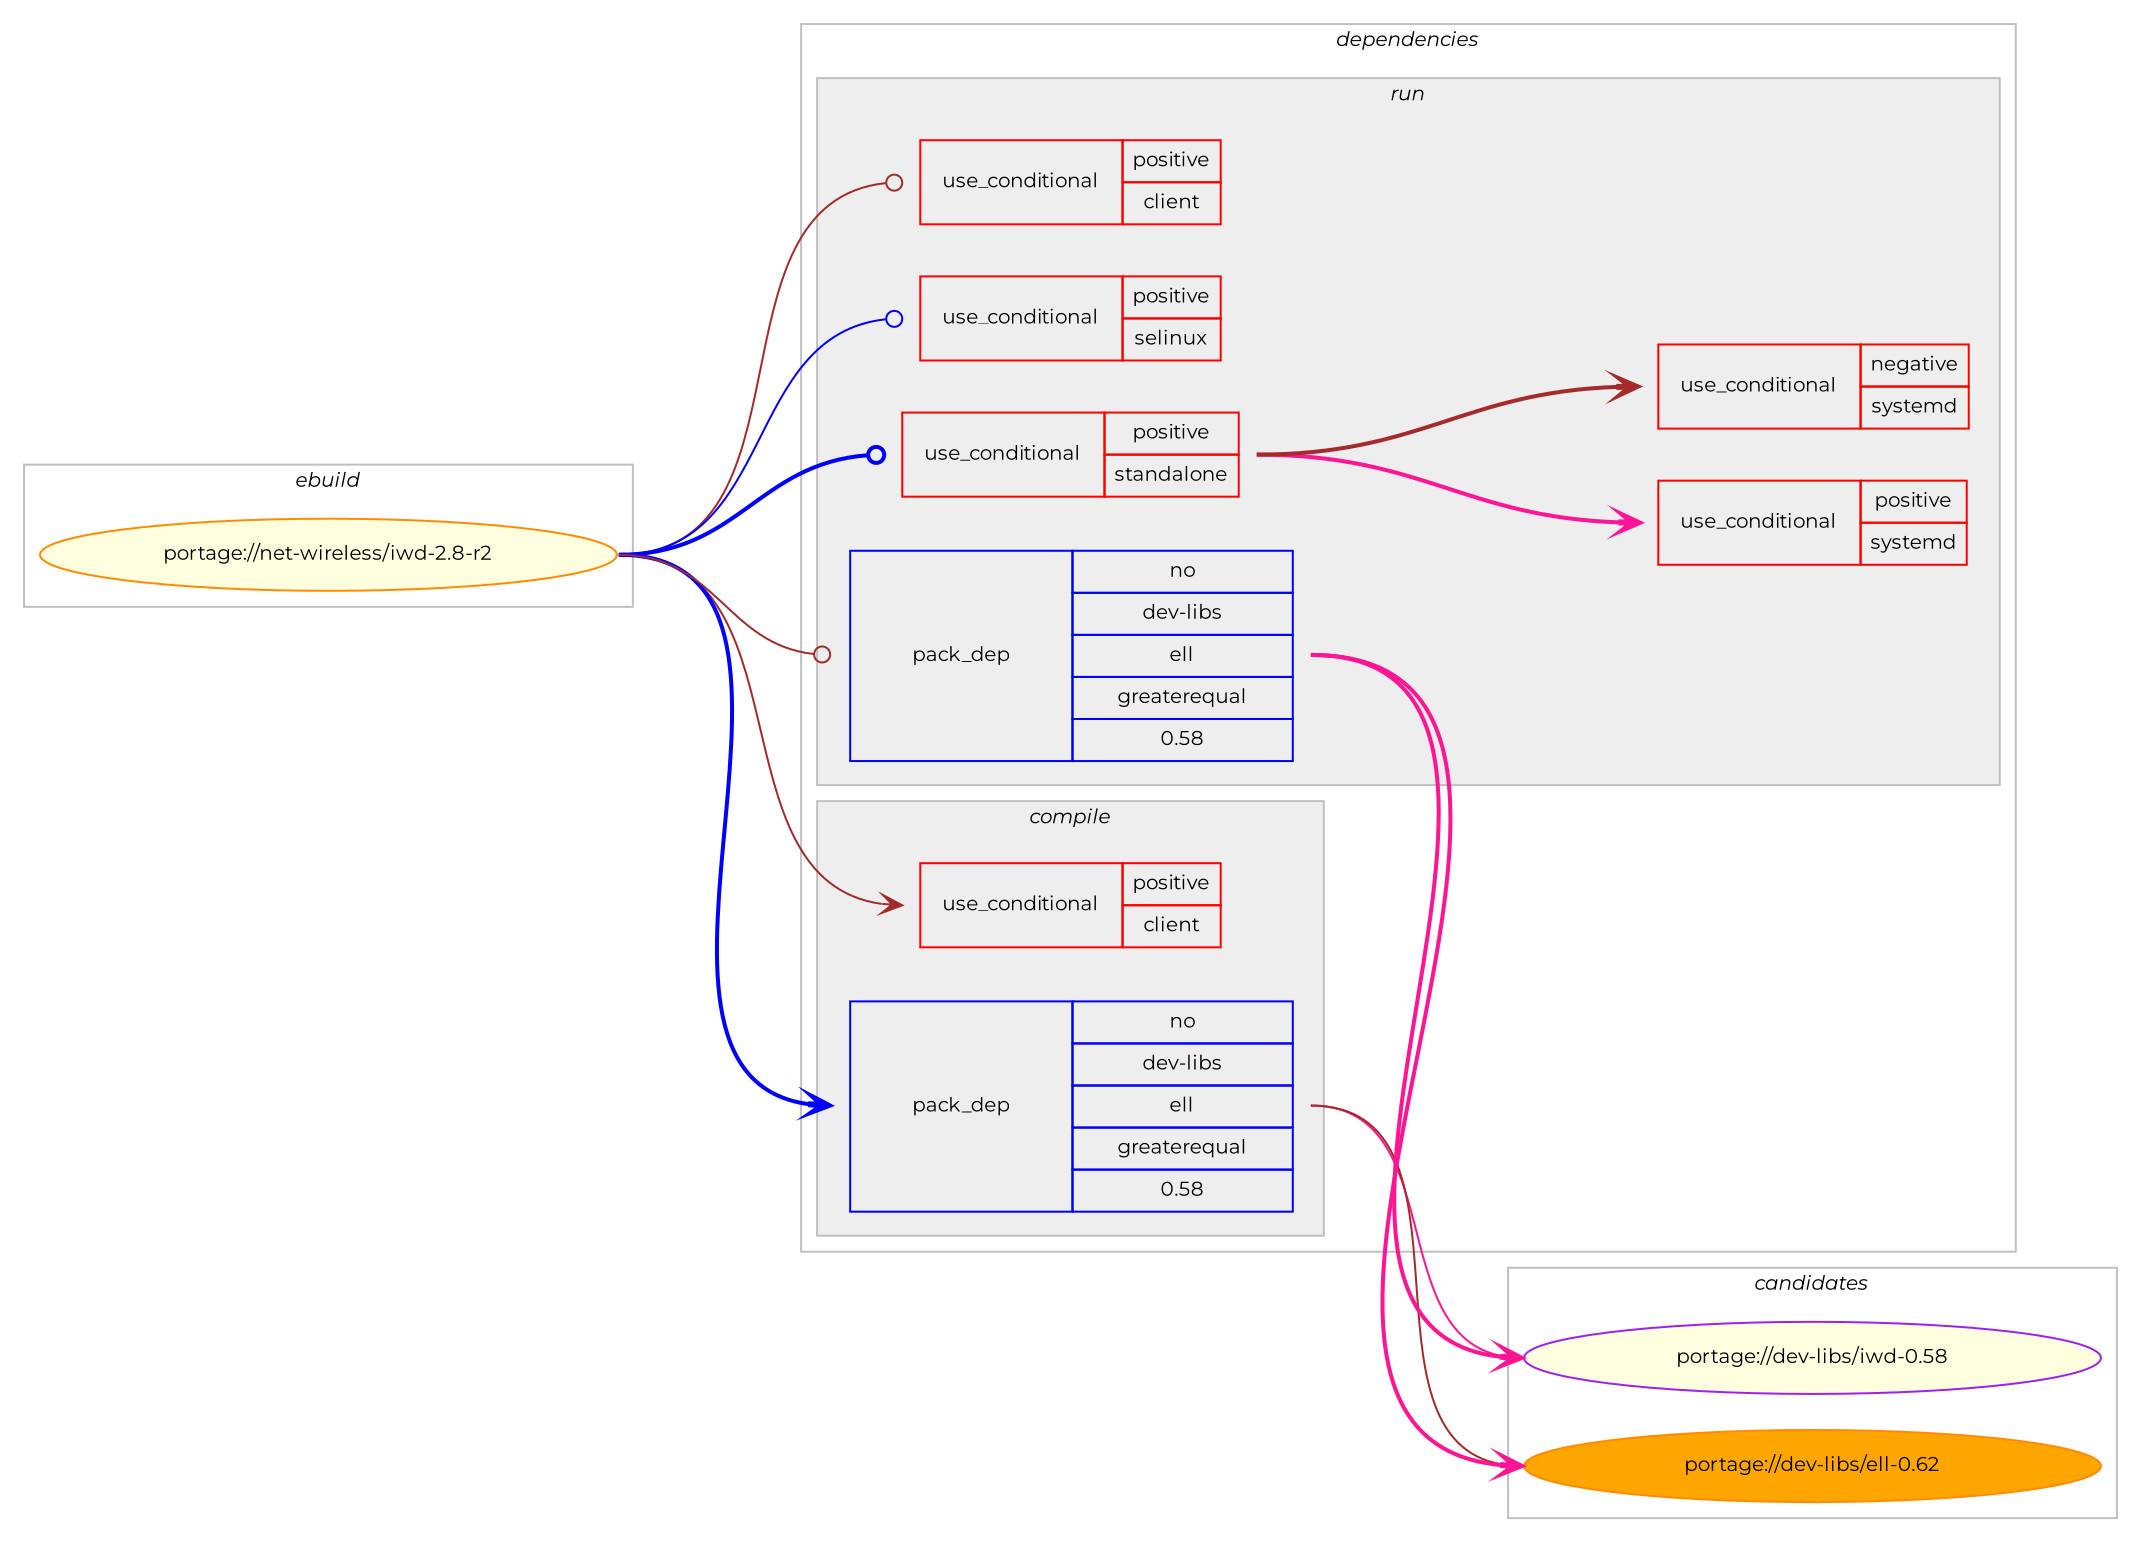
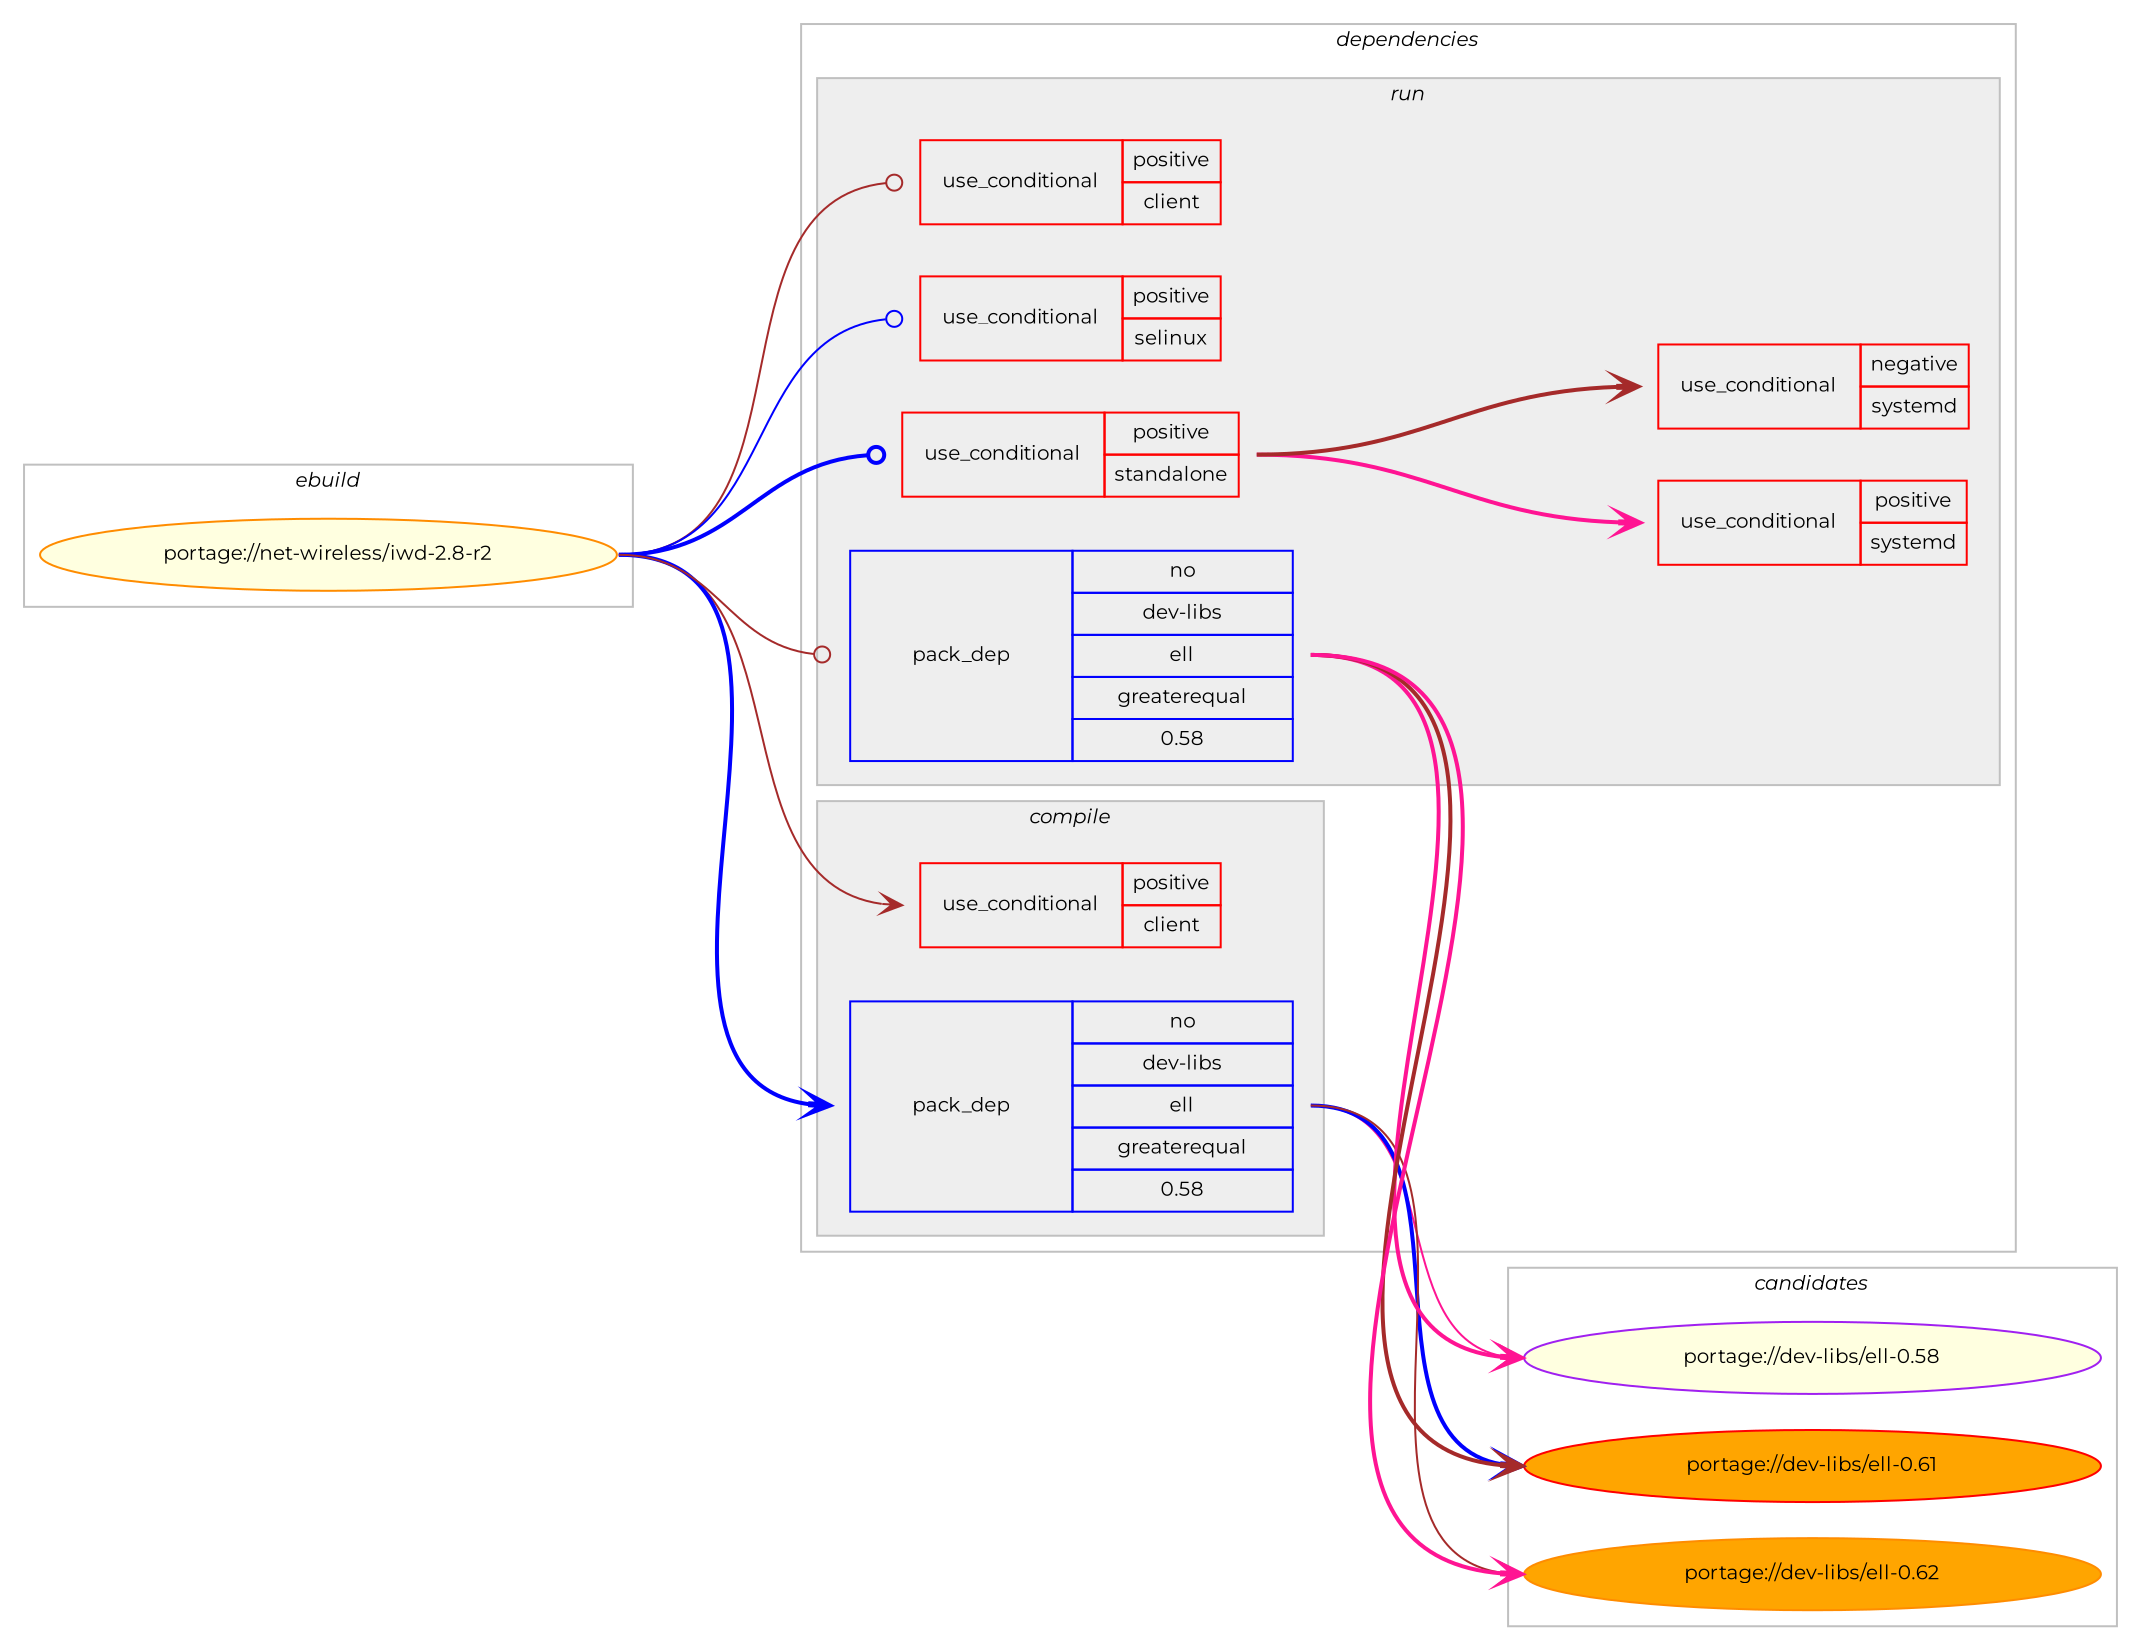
node "portage://dev-libs/iwd-0.58": label "portage://dev-libs/iwd-0.58" -> "portage://dev-libs/ell-0.58"
node "portage://dev-libs/ell-0.61": added
